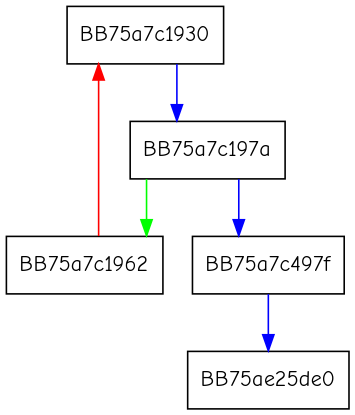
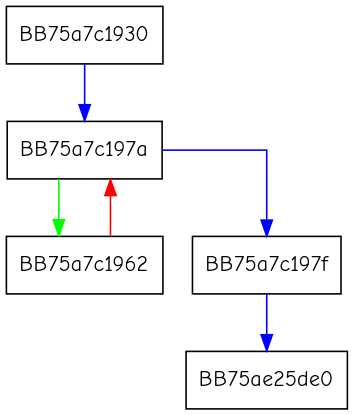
edge "BB75a7c1962" -> "BB75a7c1930": now "BB75a7c1962" -> "BB75a7c197a"
node "BB75a7c497f": label "BB75a7c497f" -> "BB75a7c197f"
